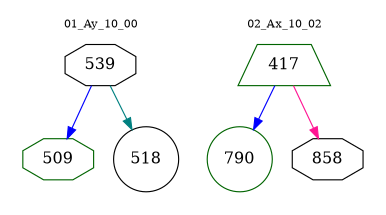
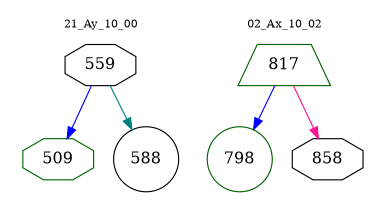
cluster "01_Ay_10_00": label "01_Ay_10_00" -> "21_Ay_10_00"
node "539": label "539" -> "559"
node "417": label "417" -> "817"
node "518": label "518" -> "588"
node "790": label "790" -> "798"
